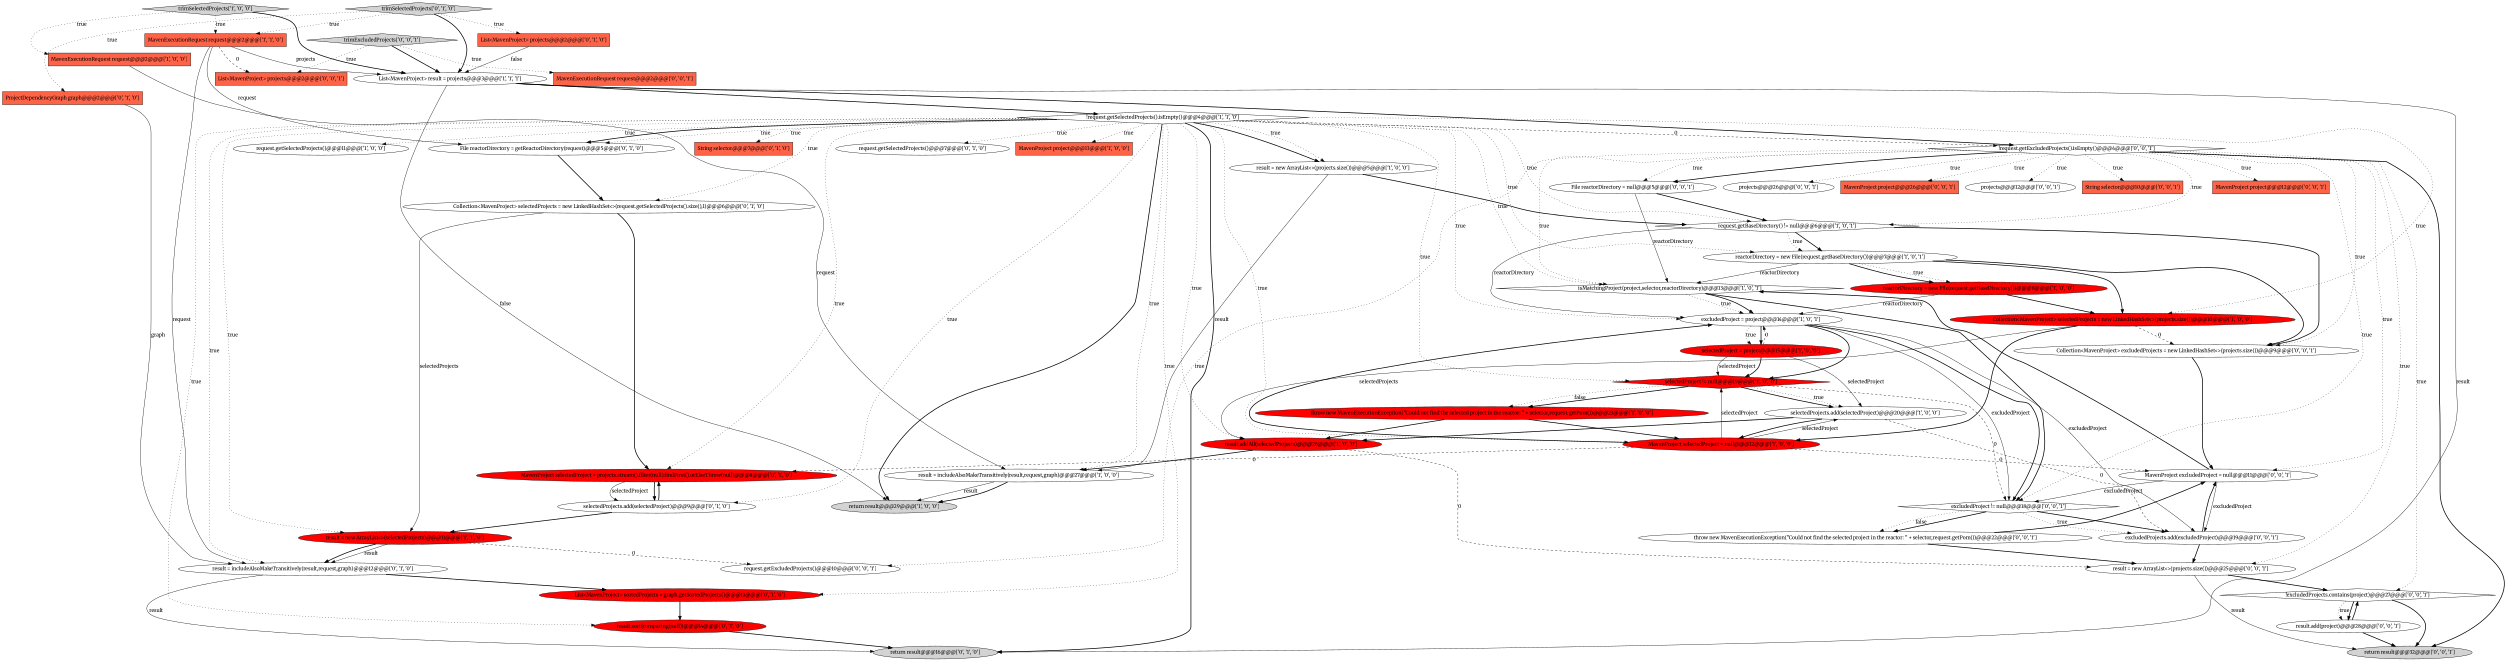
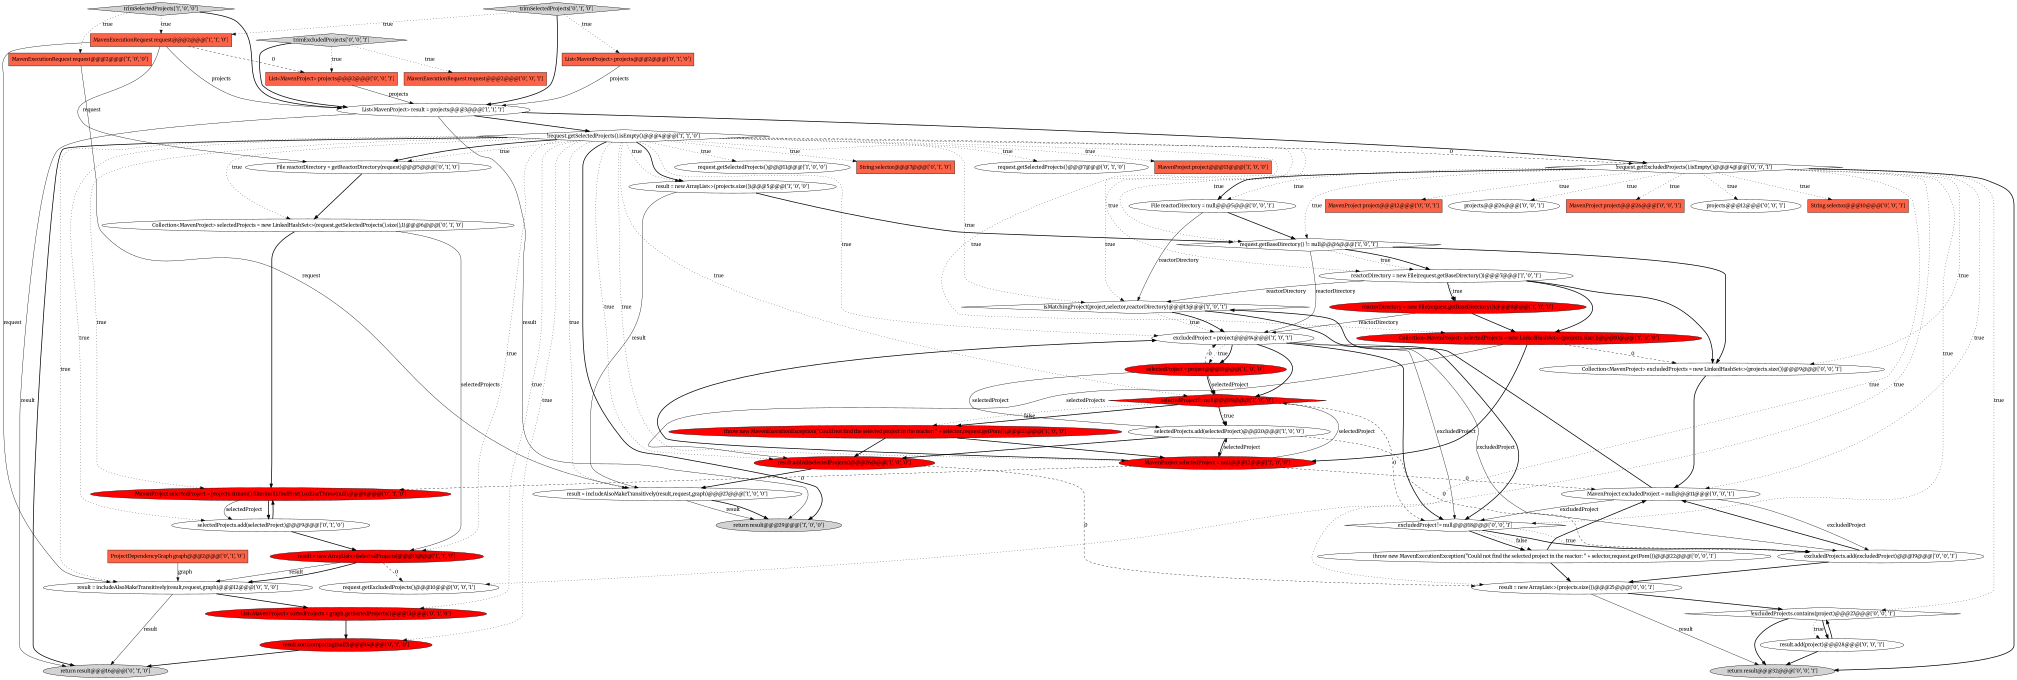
edge "trimSelectedProjects['0', '1', '0']" -> "ProjectDependencyGraph graph@@@2@@@['0', '1', '0']": removed, label "true"
edge "List<MavenProject> projects@@@2@@@['0', '1', '0']" -> "List<MavenProject> result = projects@@@3@@@['1', '1', '1']": label "false" -> "projects"
edge "List<MavenProject> projects@@@2@@@['0', '0', '1']" -> "List<MavenProject> result = projects@@@3@@@['1', '1', '1']": added, label "projects"
edge "List<MavenProject> result = projects@@@3@@@['1', '1', '1']" -> "return result@@@29@@@['1', '0', '0']": label "false" -> "result"
